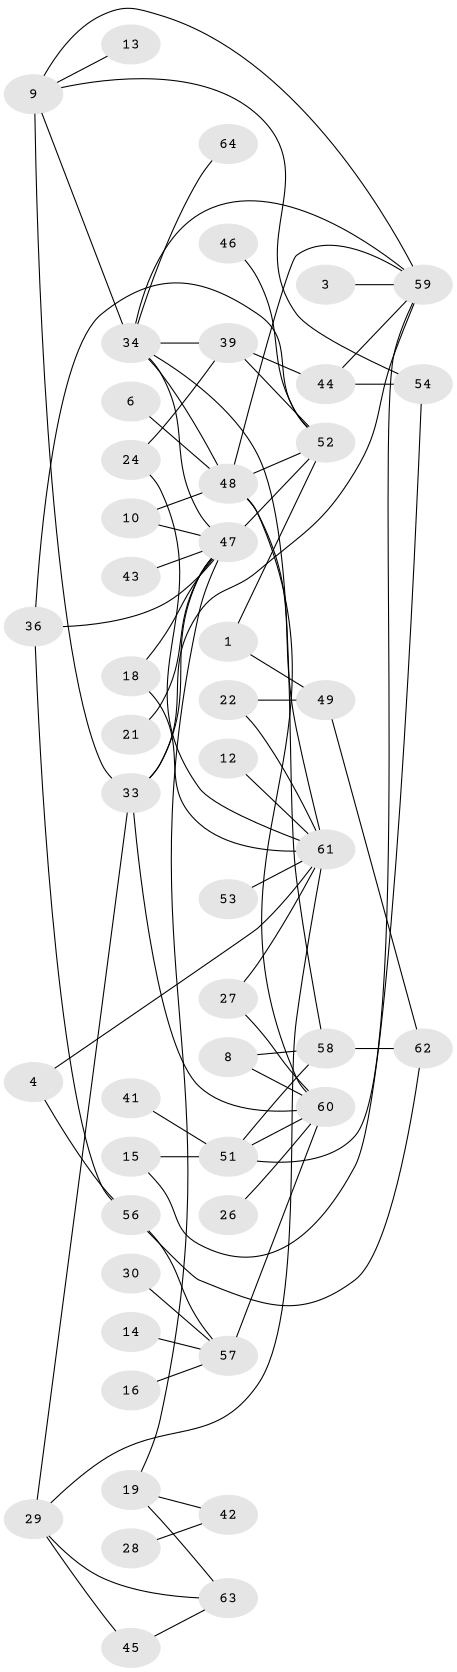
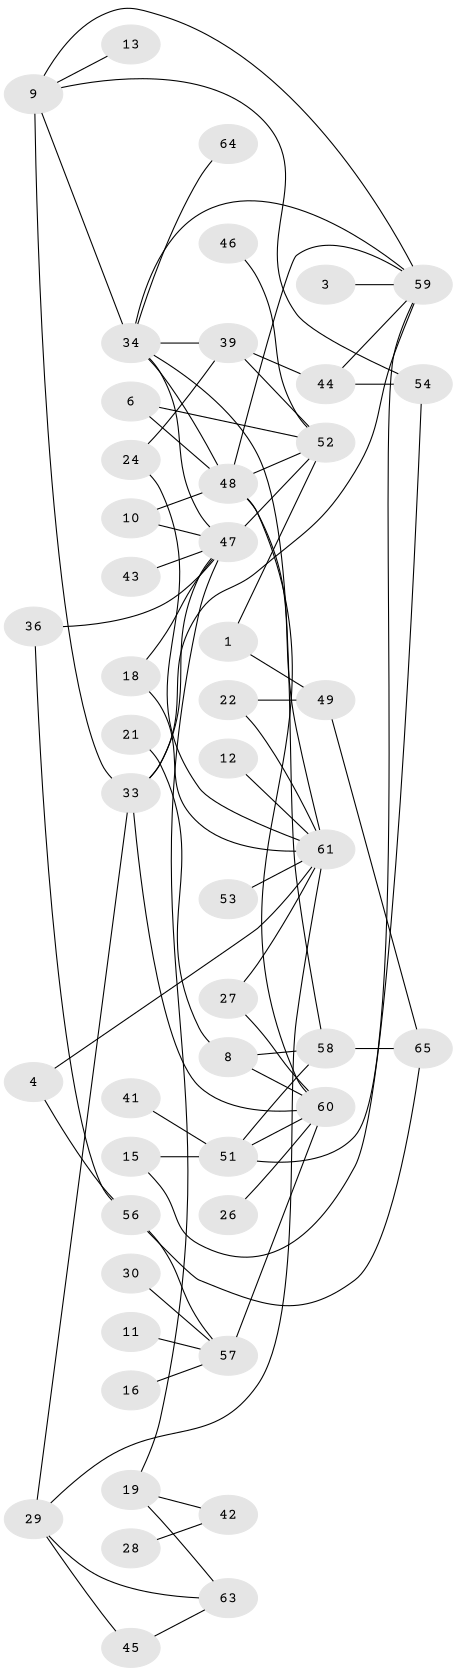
edge "52" -- "36": now "52" -- "6"
edge "47" -- "21": now "8" -- "21"
node "62": label "62" -> "65"
node "14": label "14" -> "11"
